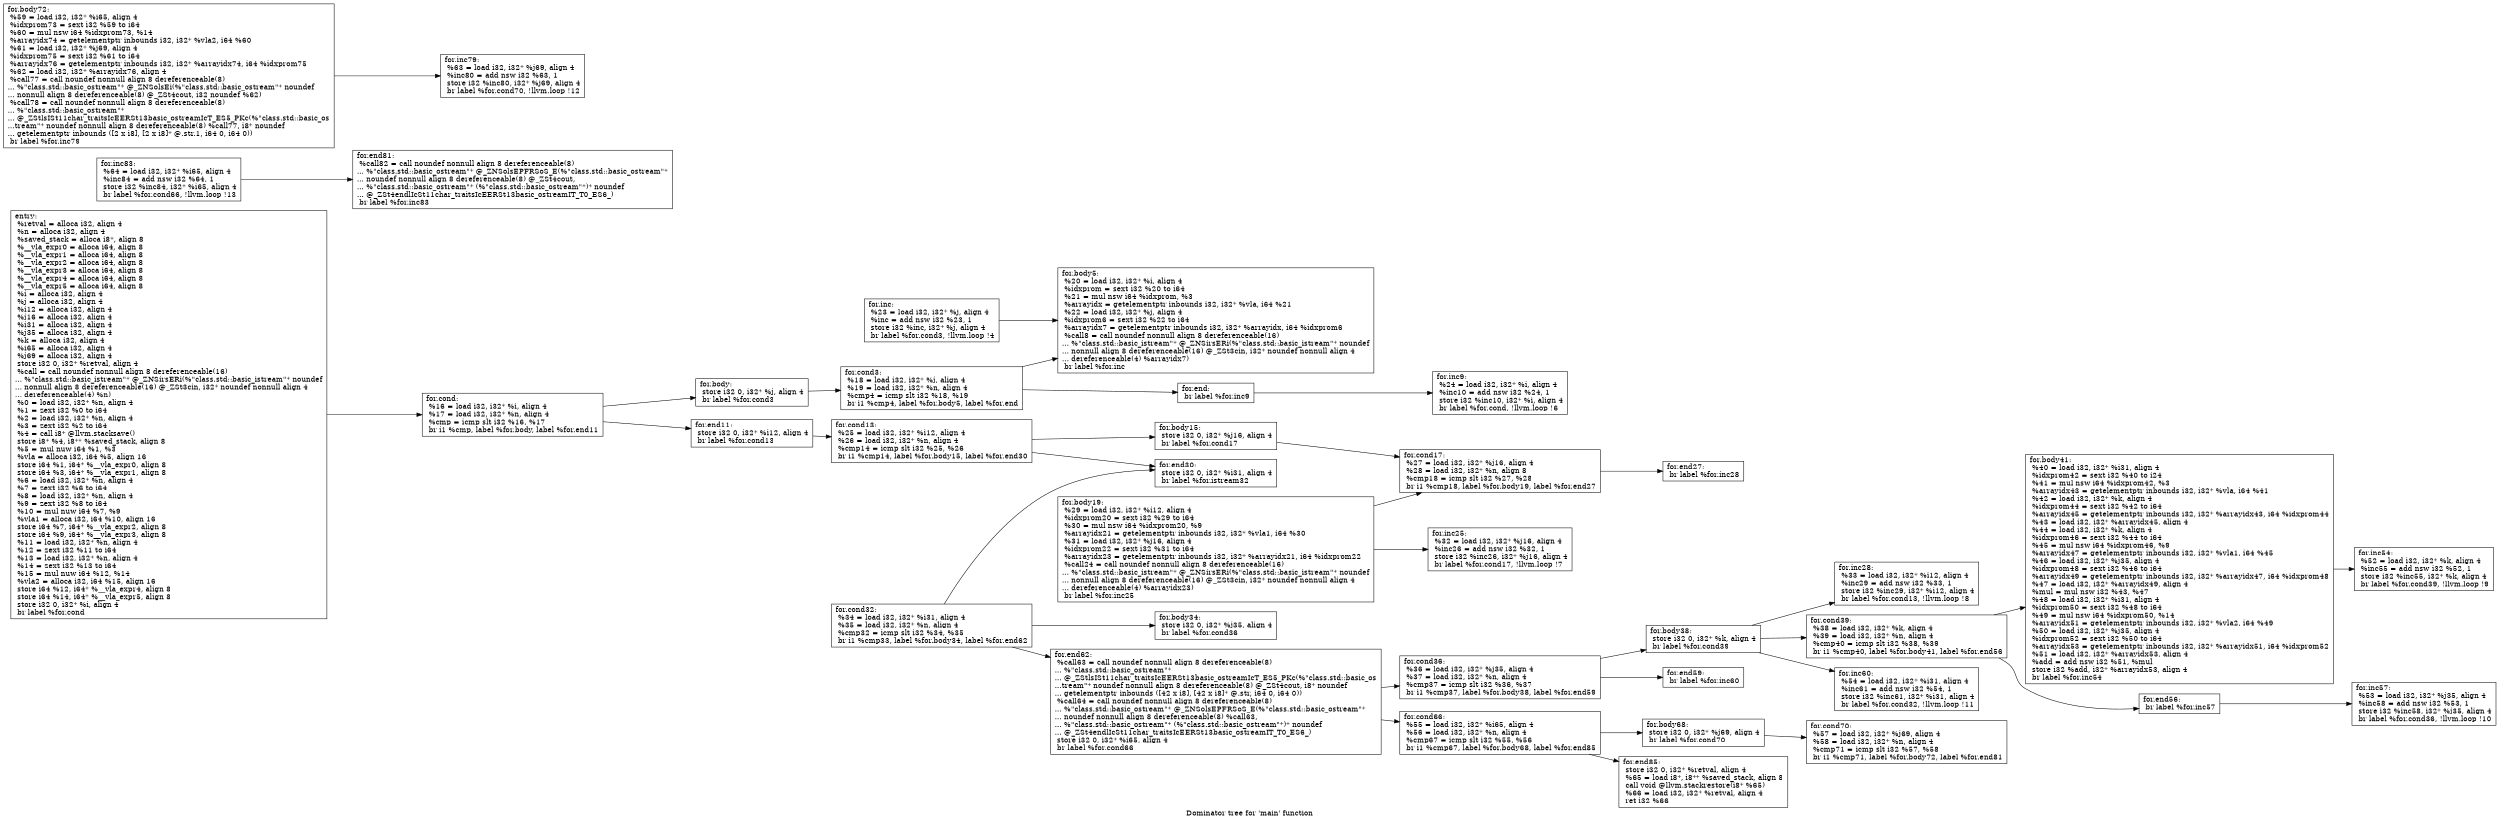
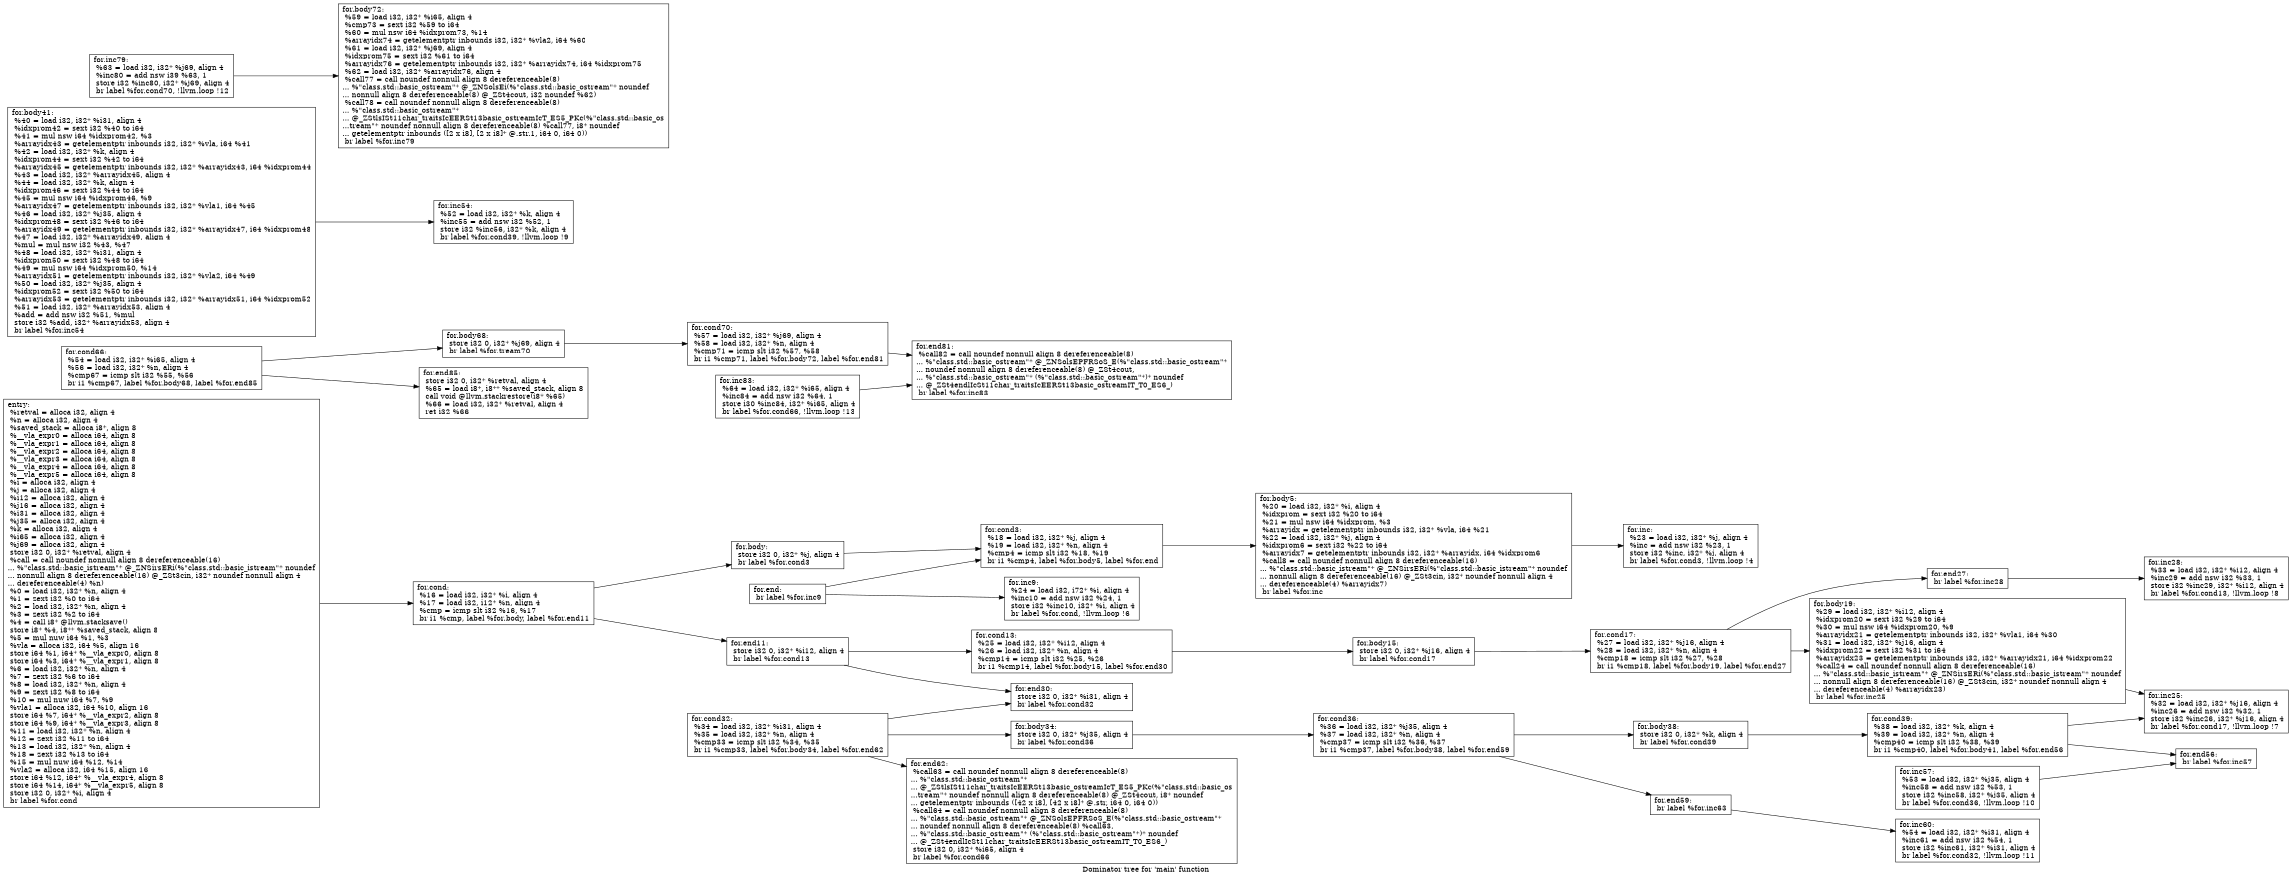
node "for.body72:": text "%idxprom73 = sext i32 %59 to i64" -> "%cmp73 = sext i32 %59 to i64"
edge "for.body72:" -> "for.inc79:": reversed
node "for.inc79:": text "%inc80 = add nsw i32 %63, 1" -> "%inc80 = add nsw i39 %63, 1"
node "for.inc83:": text "store i32 %inc84, i32* %i65, align 4" -> "store i30 %inc84, i32* %i65, align 4"
edge "for.inc:" -> "for.body5:": reversed
edge "for.cond70:" -> "for.end81:": added
node "for.inc9:": text "%24 = load i32, i32* %i, align 4" -> "%24 = load i32, i72* %i, align 4"
edge "for.cond3:" -> "for.end:": reversed
node "for.cond:": text "%17 = load i32, i32* %n, align 4" -> "%17 = load i32, i12* %n, align 4"
edge "for.cond13:" -> "for.end30:": now "for.end11:" -> "for.end30:"
node "for.cond17:": text "%28 = load i32, i32* %n, align 8" -> "%28 = load i32, i32* %n, align 4"
node "for.body41:": text "%idxprom42 = sext i32 %40 to i24" -> "%idxprom42 = sext i32 %40 to i64"
node "for.end30:": text "br label %for.istream32" -> "br label %for.cond32"
edge "for.body19:" -> "for.cond17:": reversed
node "entry:": text "%14 = zext i32 %13 to i64" -> "%18 = zext i32 %13 to i64"
node "for.inc54:": text "store i32 %inc55, i32* %k, align 4" -> "store i32 %inc56, i32* %k, align 4"
edge "for.cond39:" -> "for.body41:": now "for.cond39:" -> "for.inc25:"
edge "for.body38:" -> "for.inc28:": now "for.end27:" -> "for.inc28:"
node "for.cond32:": text "%cmp32 = icmp slt i32 %34, %35" -> "%cmp33 = icmp slt i32 %34, %35"
edge "for.body38:" -> "for.inc60:": now "for.end59:" -> "for.inc60:"
node "for.end59:": text "br label %for.inc60" -> "br label %for.inc63"
edge "for.end62:" -> "for.cond36:": now "for.body34:" -> "for.cond36:"
edge "for.end56:" -> "for.inc57:": reversed
edge "for.end62:" -> "for.cond66:": removed
node "for.cond66:": text "%55 = load i32, i32* %i65, align 4" -> "%54 = load i32, i32* %i65, align 4"
node "for.body68:": text "br label %for.cond70" -> "br label %for.tream70"
